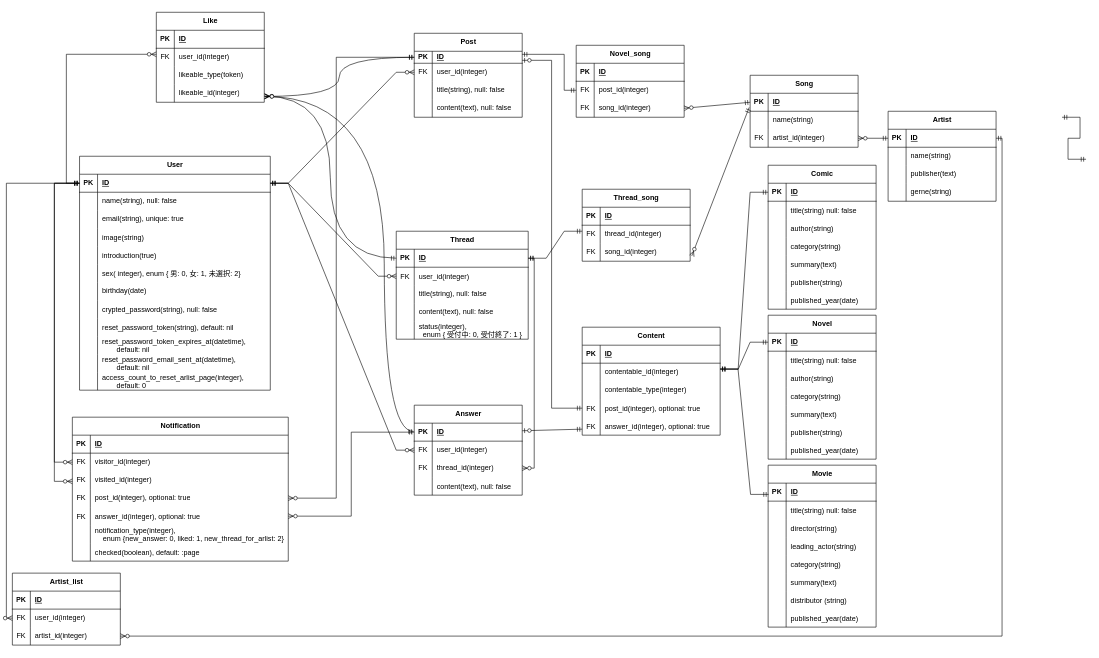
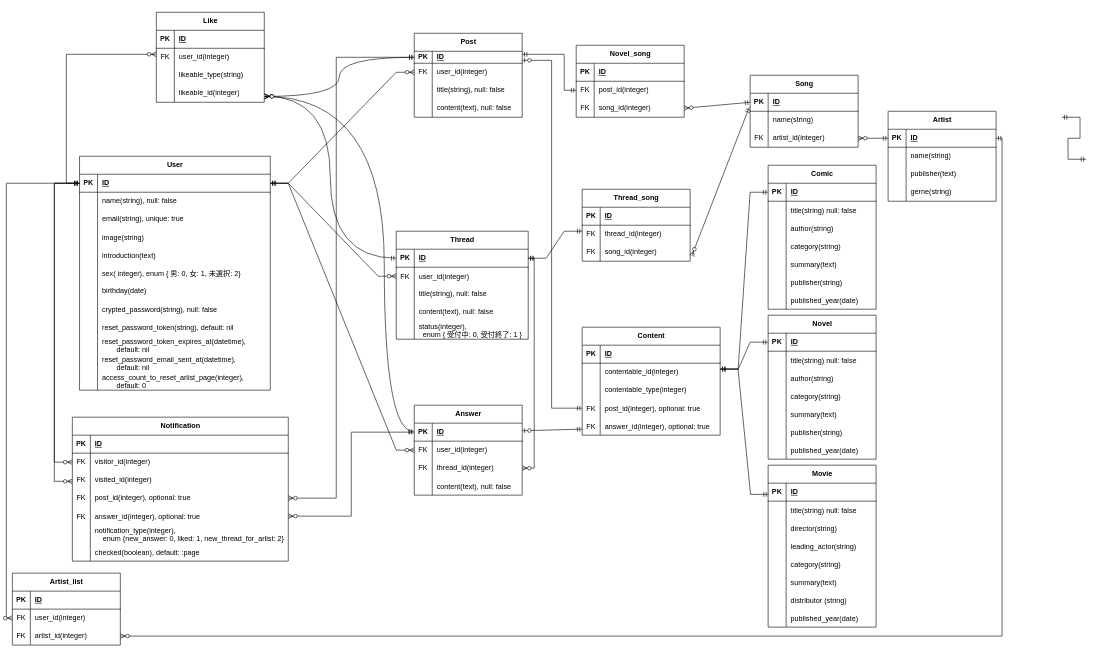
node "likeable_type(token)": label "likeable_type(token)" -> "likeable_type(string)"
node "introduction(true)": label "introduction(true)" -> "introduction(text)"
